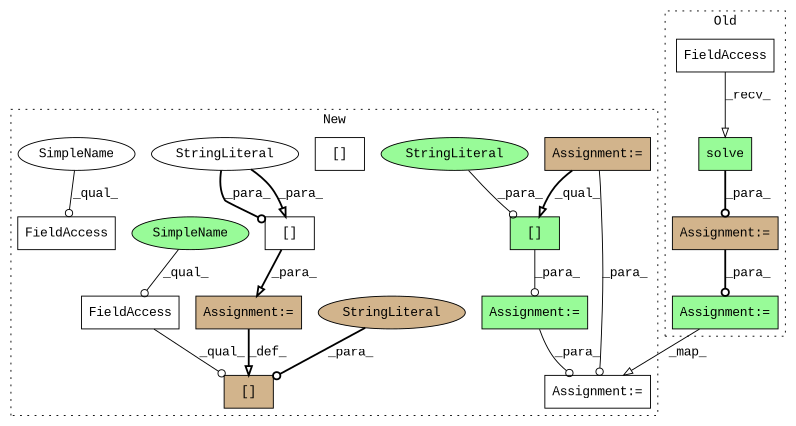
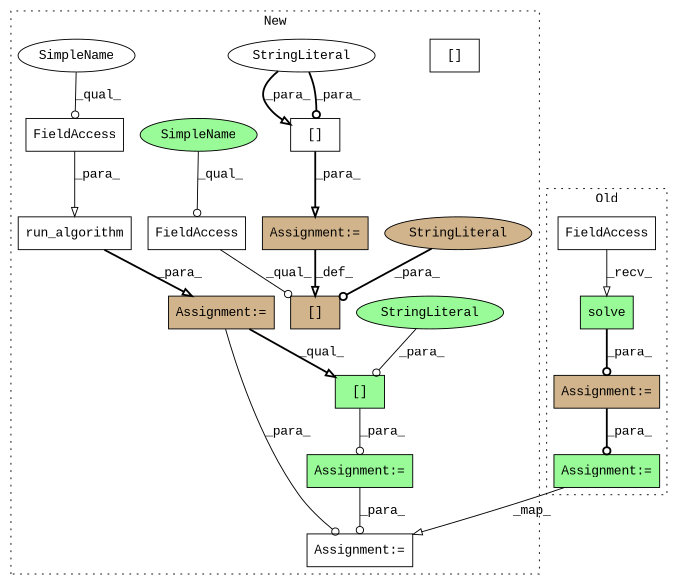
node "run_algorithm": added
